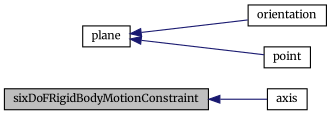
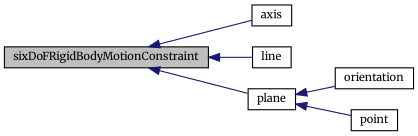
node "line": added
edge "plane" -> "sixDoFRigidBodyMotionConstraint": added
